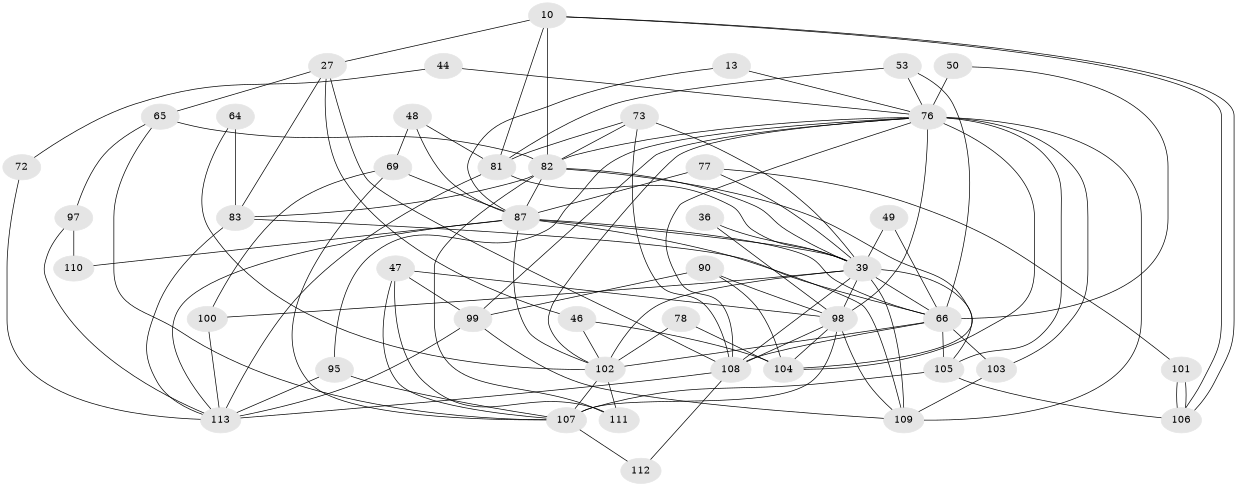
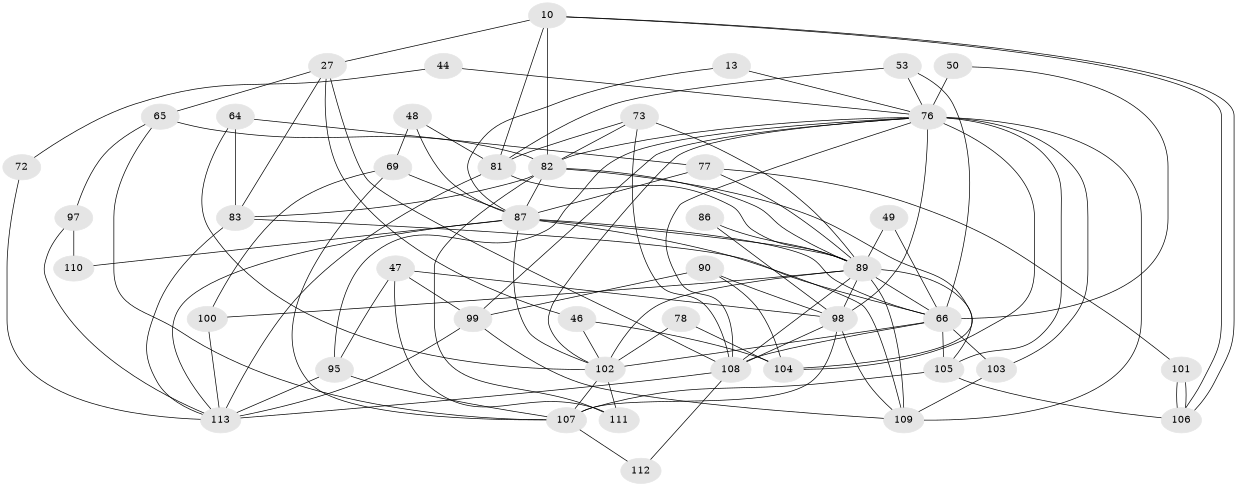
edge "64" -- "77": added
node "36": label "36" -> "86"
node "39": label "39" -> "89"
edge "98" -- "104": removed
edge "47" -- "107": now "47" -- "95"
